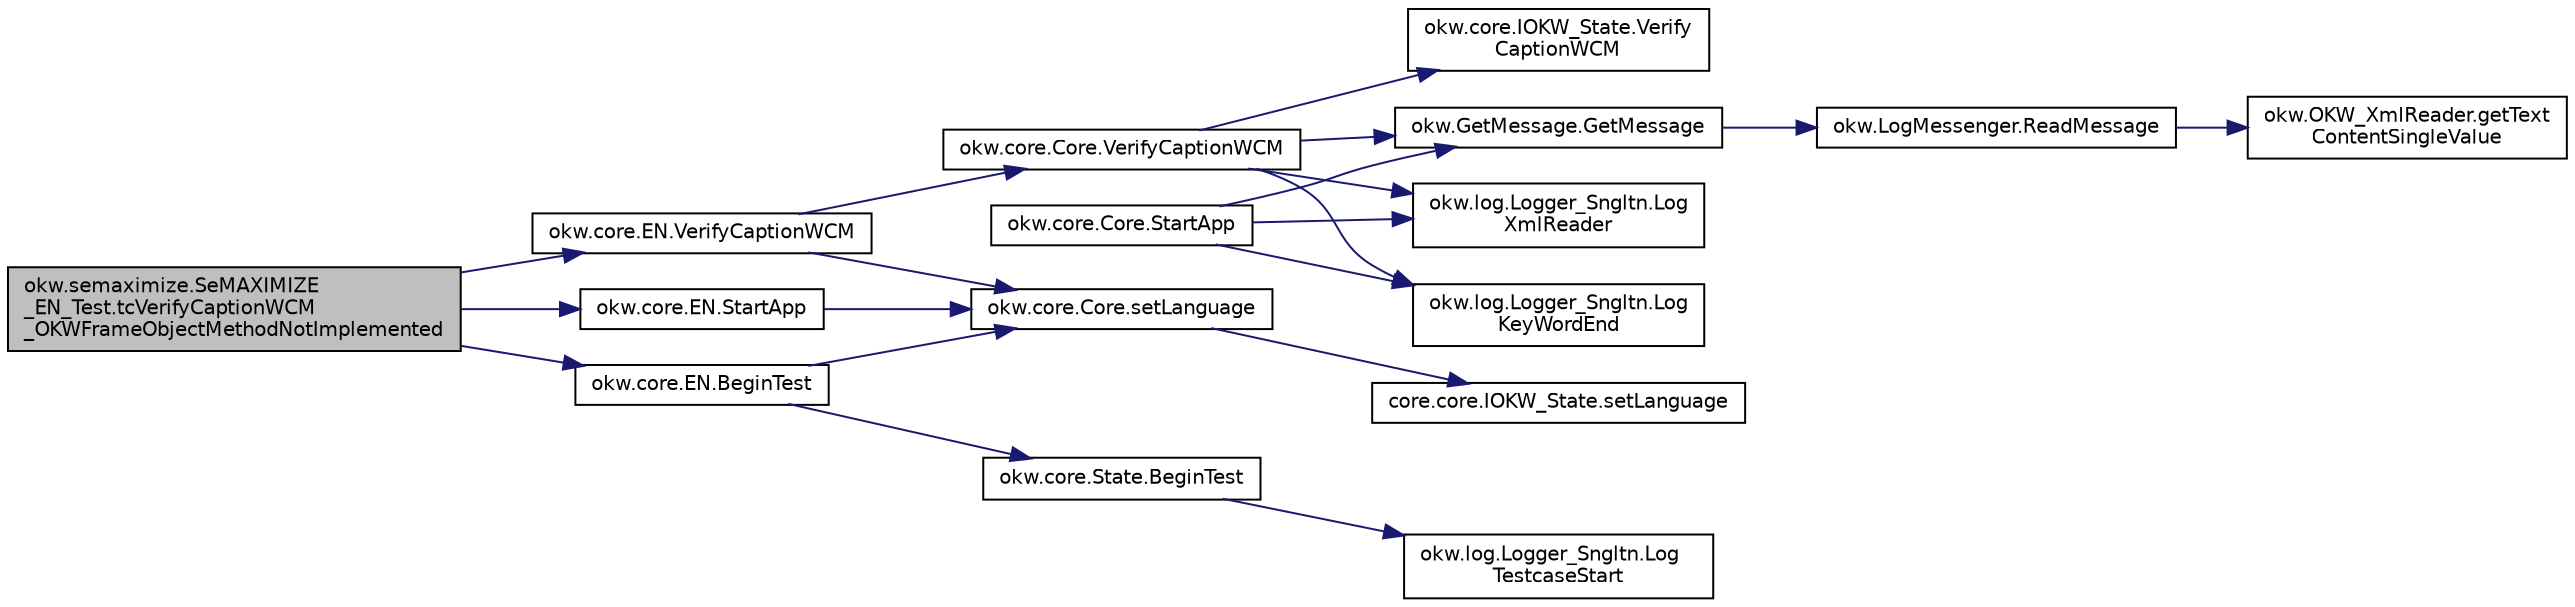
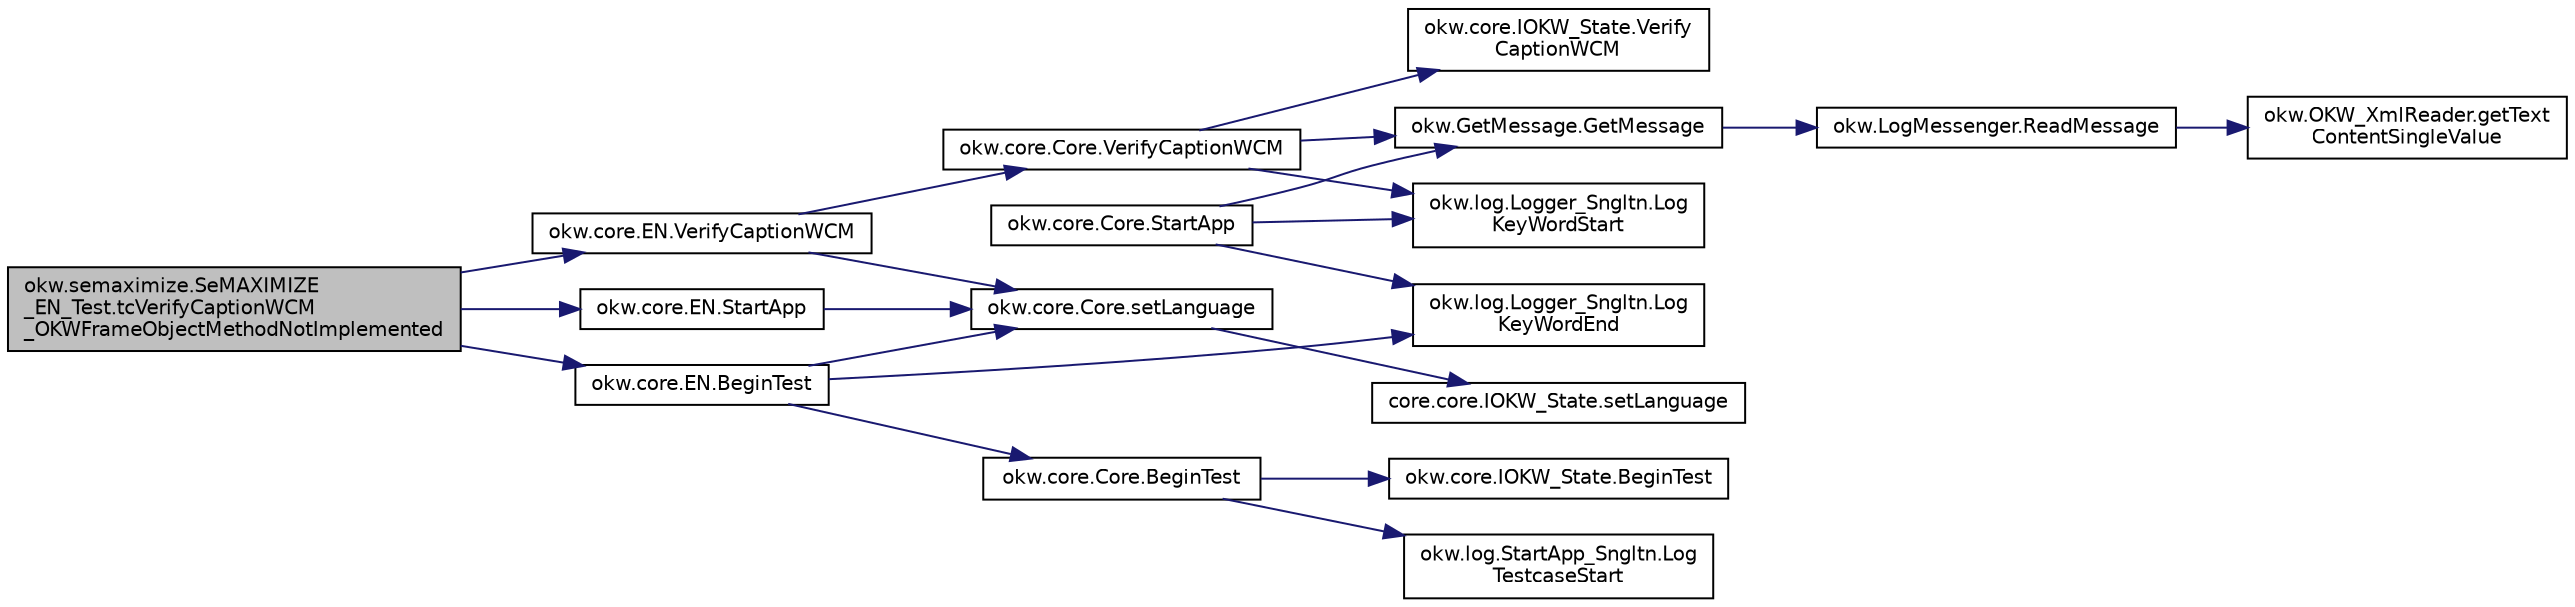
edge "okw.core.Core.VerifyCaptionWCM" -> "okw.log.Logger_Sngltn.Log KeyWordEnd": now "okw.core.EN.BeginTest" -> "okw.log.Logger_Sngltn.Log KeyWordEnd"
node "okw.log.Logger_Sngltn.Log XmlReader": label "okw.log.Logger_Sngltn.Log XmlReader" -> "okw.log.Logger_Sngltn.Log KeyWordStart"
node "okw.core.State.BeginTest": label "okw.core.State.BeginTest" -> "okw.core.Core.BeginTest"
node "okw.core.IOKW_State.BeginTest": added
node "okw.log.Logger_Sngltn.Log TestcaseStart": label "okw.log.Logger_Sngltn.Log TestcaseStart" -> "okw.log.StartApp_Sngltn.Log TestcaseStart"
